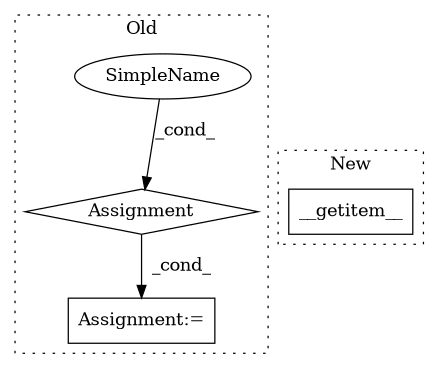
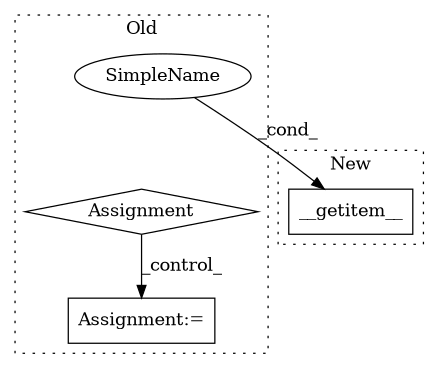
edge "SimpleName" -> "Assignment": now "SimpleName" -> "__getitem__"
edge "Assignment" -> "Assignment:=": label "_cond_" -> "_control_"
